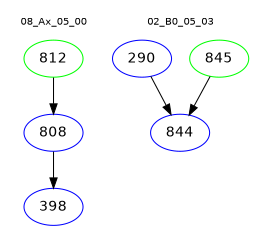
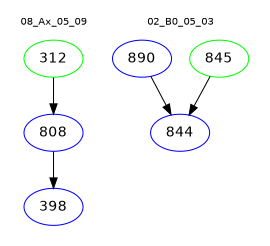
cluster "08_Ax_05_00": label "08_Ax_05_00" -> "08_Ax_05_09"
node "812": label "812" -> "312"
node "290": label "290" -> "890"
